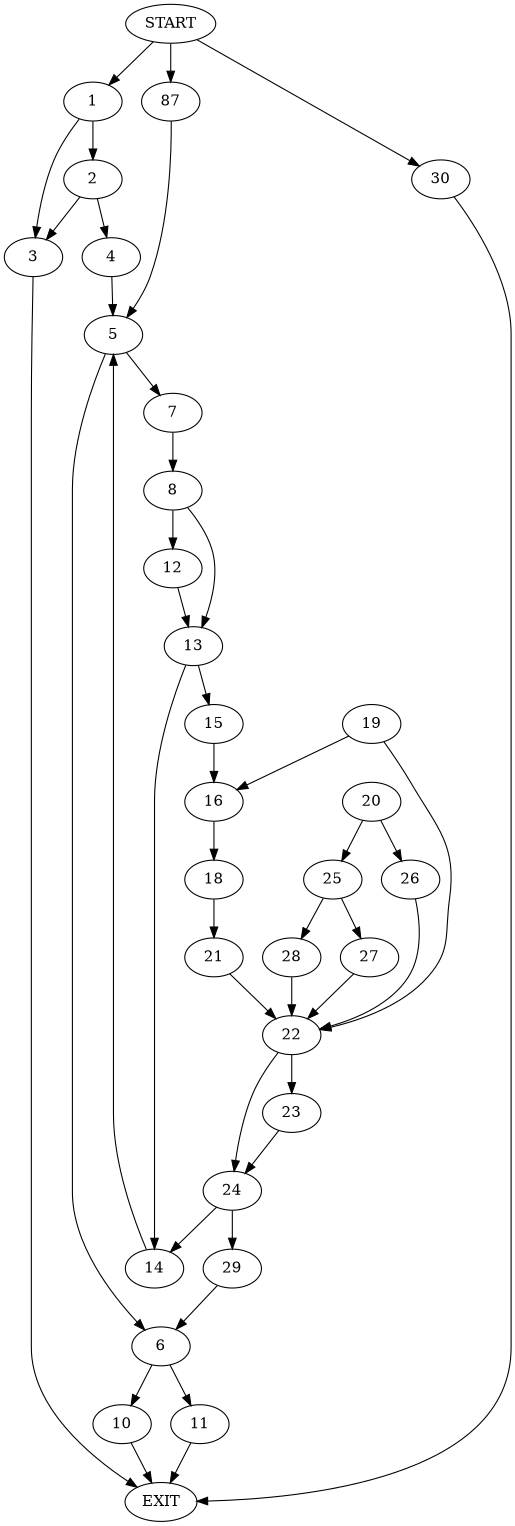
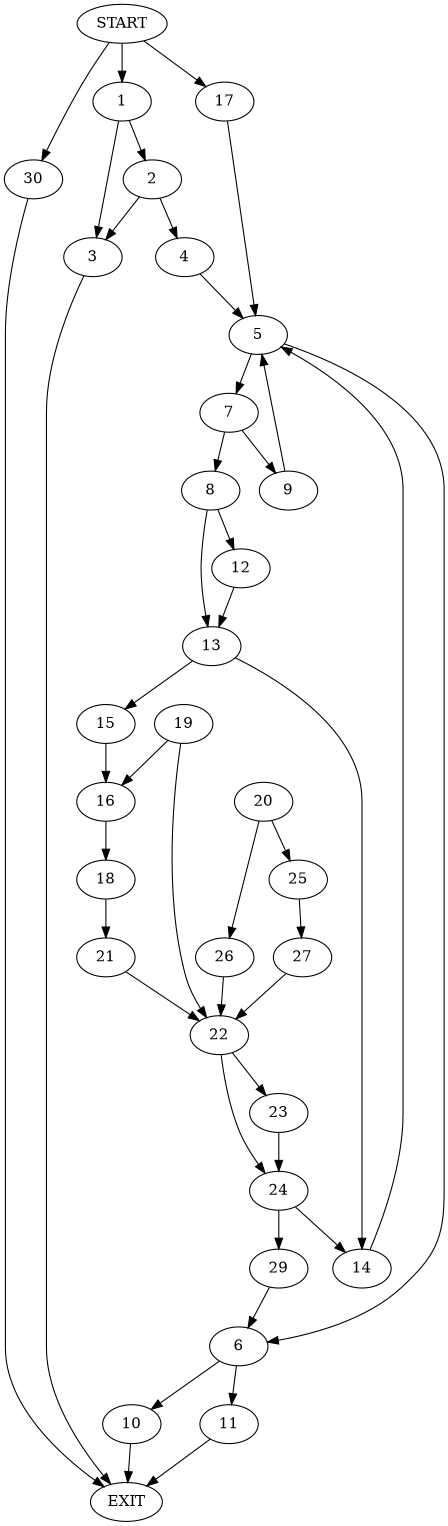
node "87": label "87" -> "17"
node "9": added
node "28": removed
